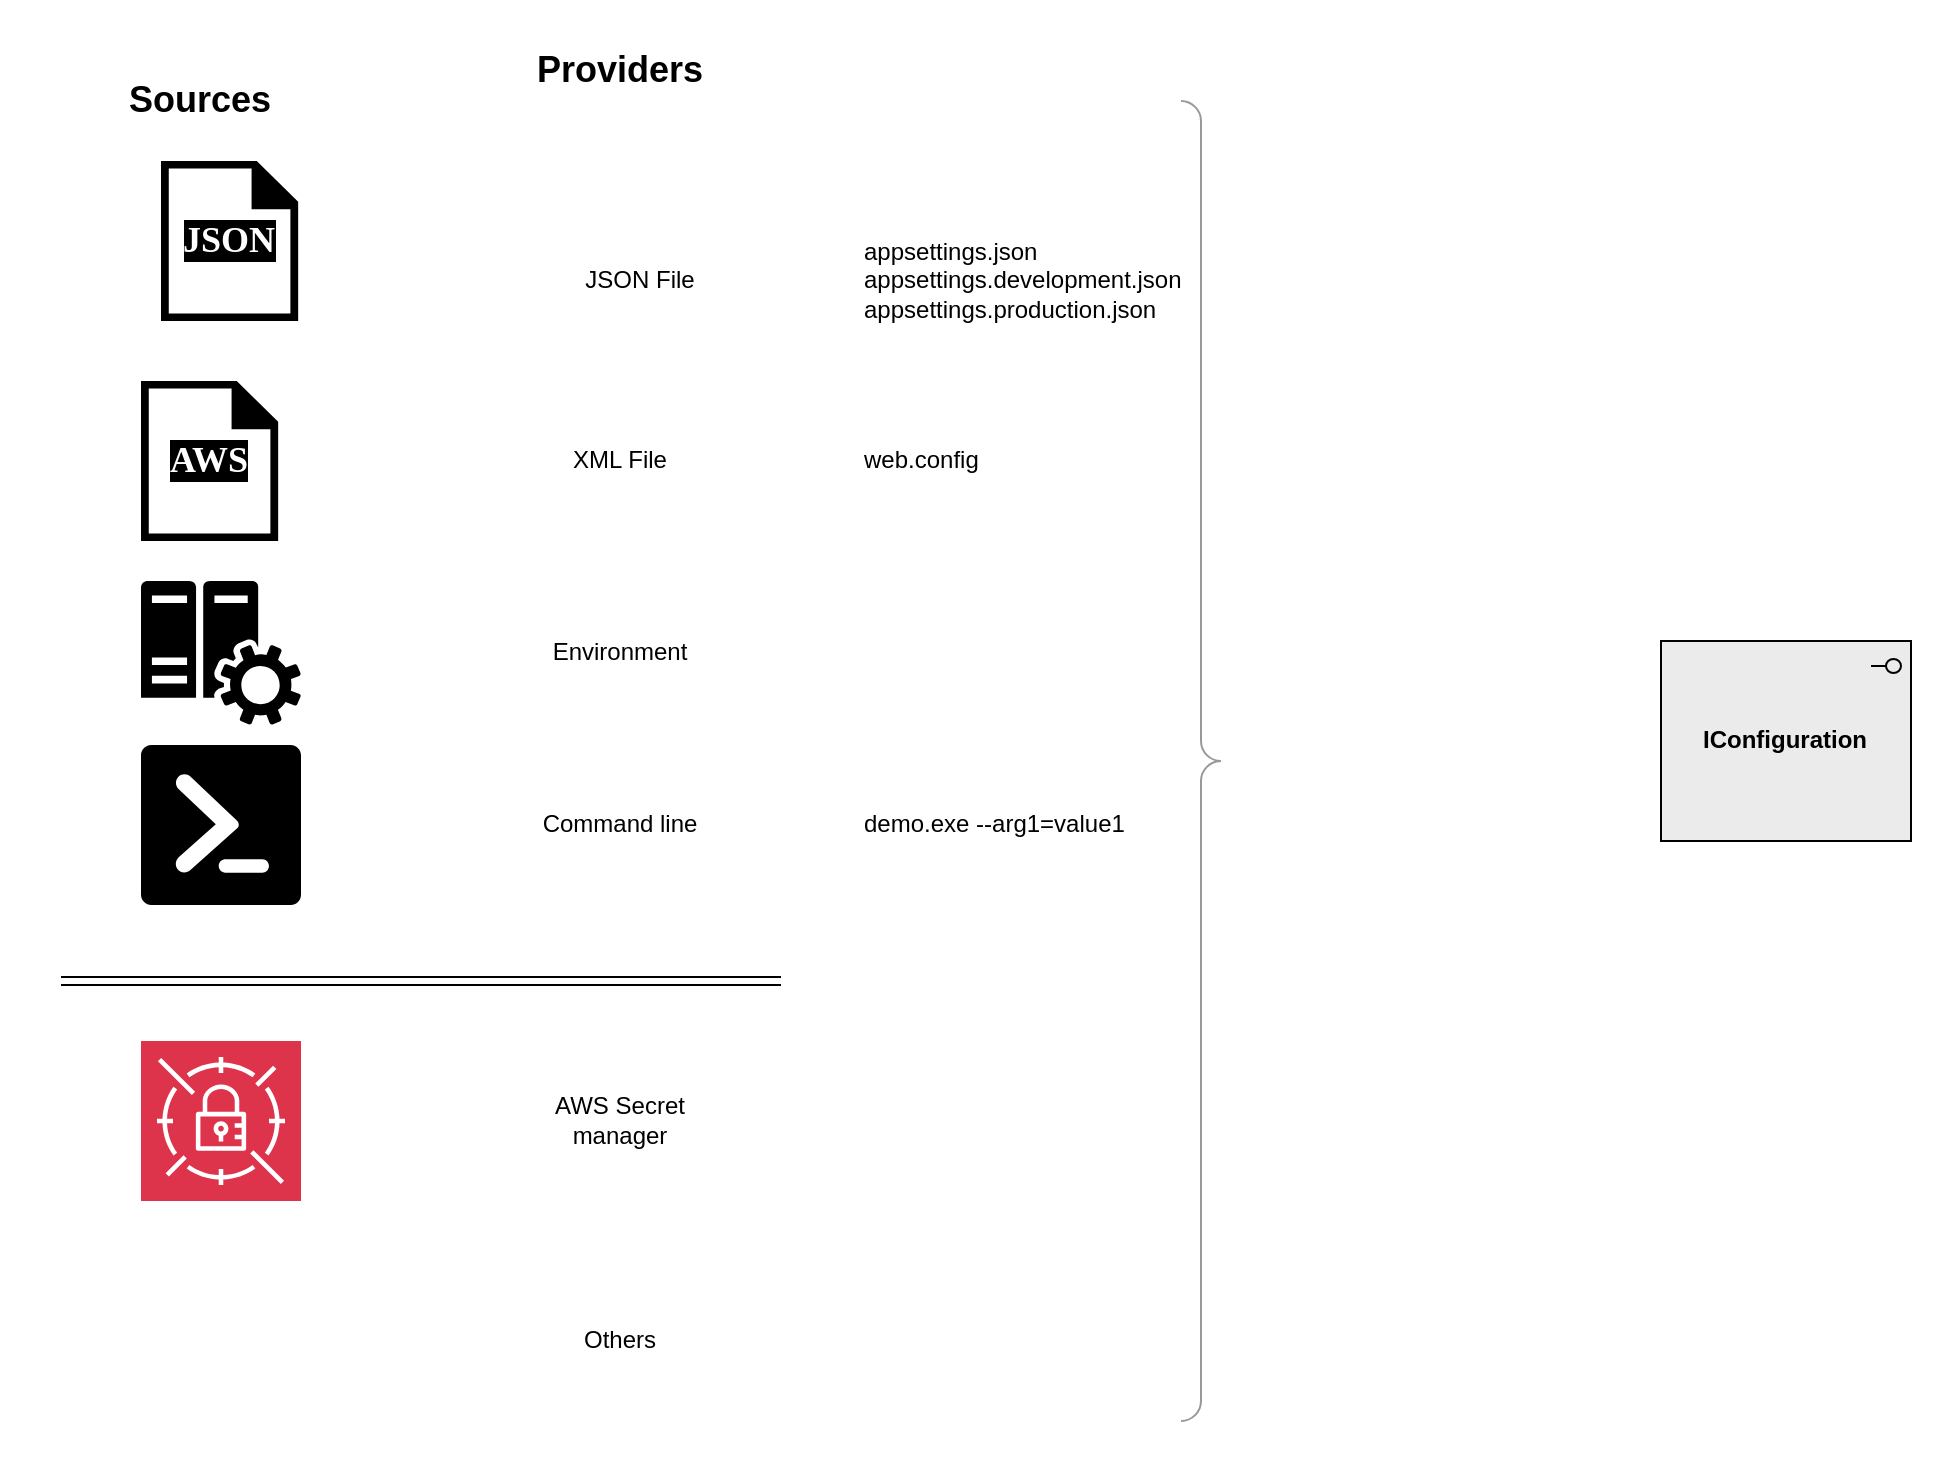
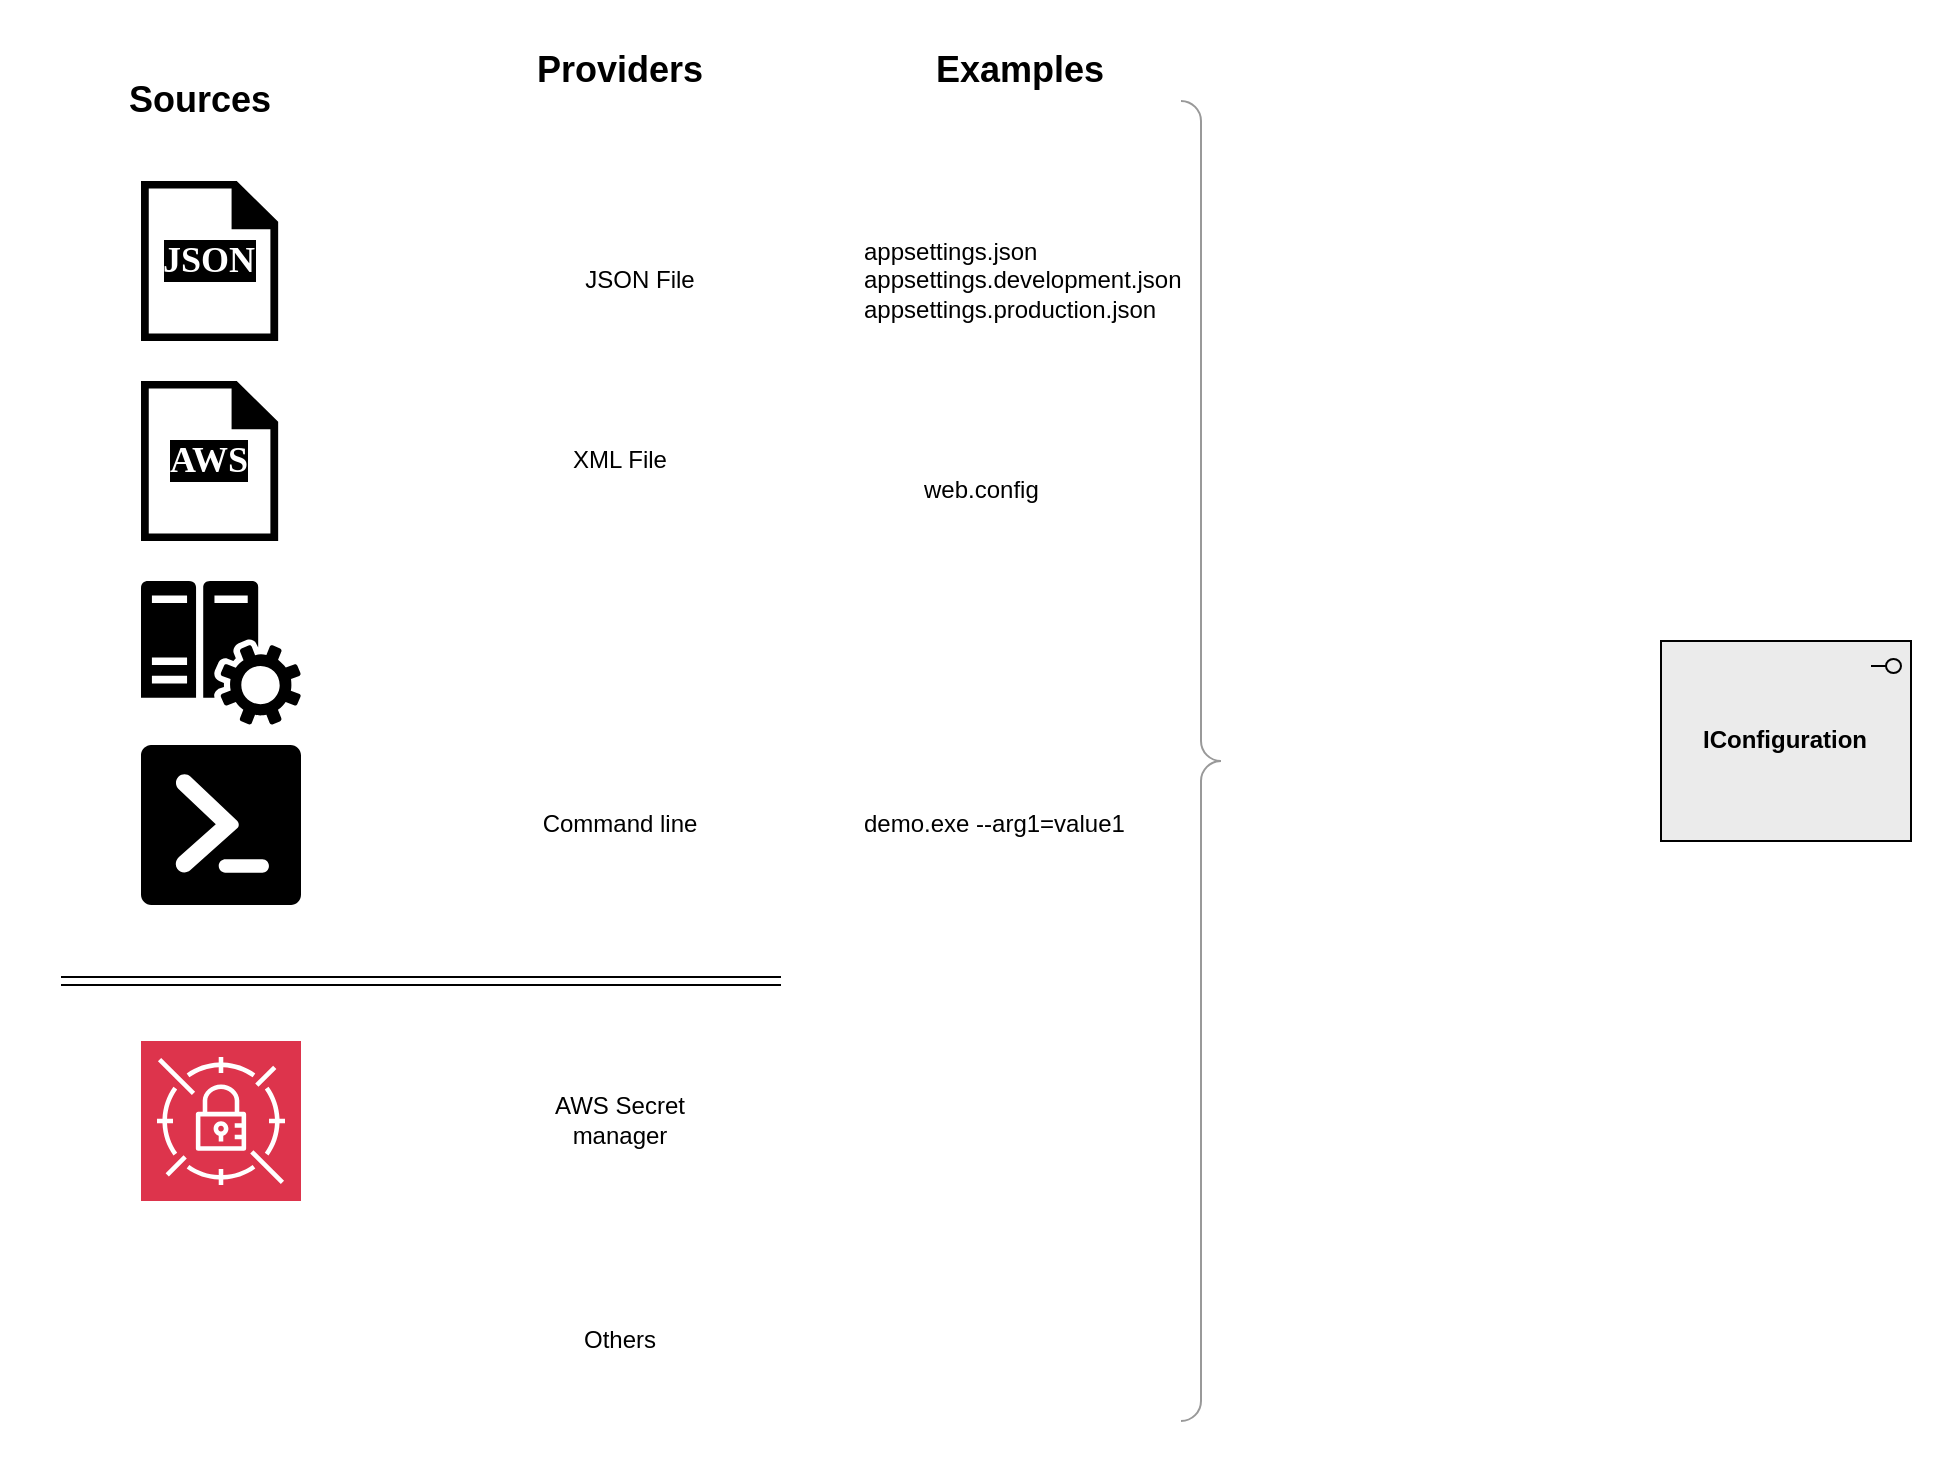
node "Examples": added
node "JSON": moved (230, 241) -> (210, 261)
node "web.config": moved (921, 461) -> (981, 491)
node "Environment": removed
